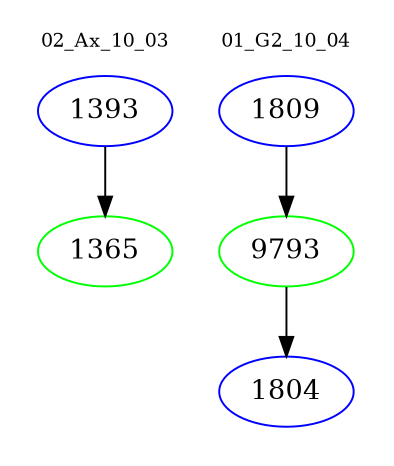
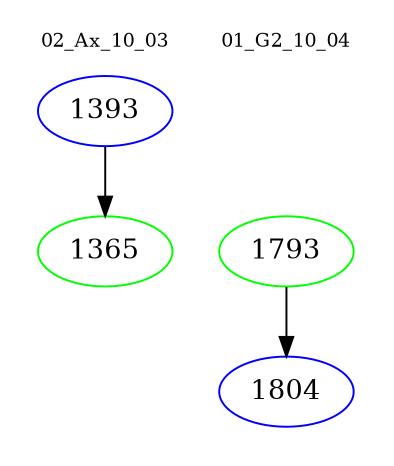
node "1809": removed
node "9793": label "9793" -> "1793"
